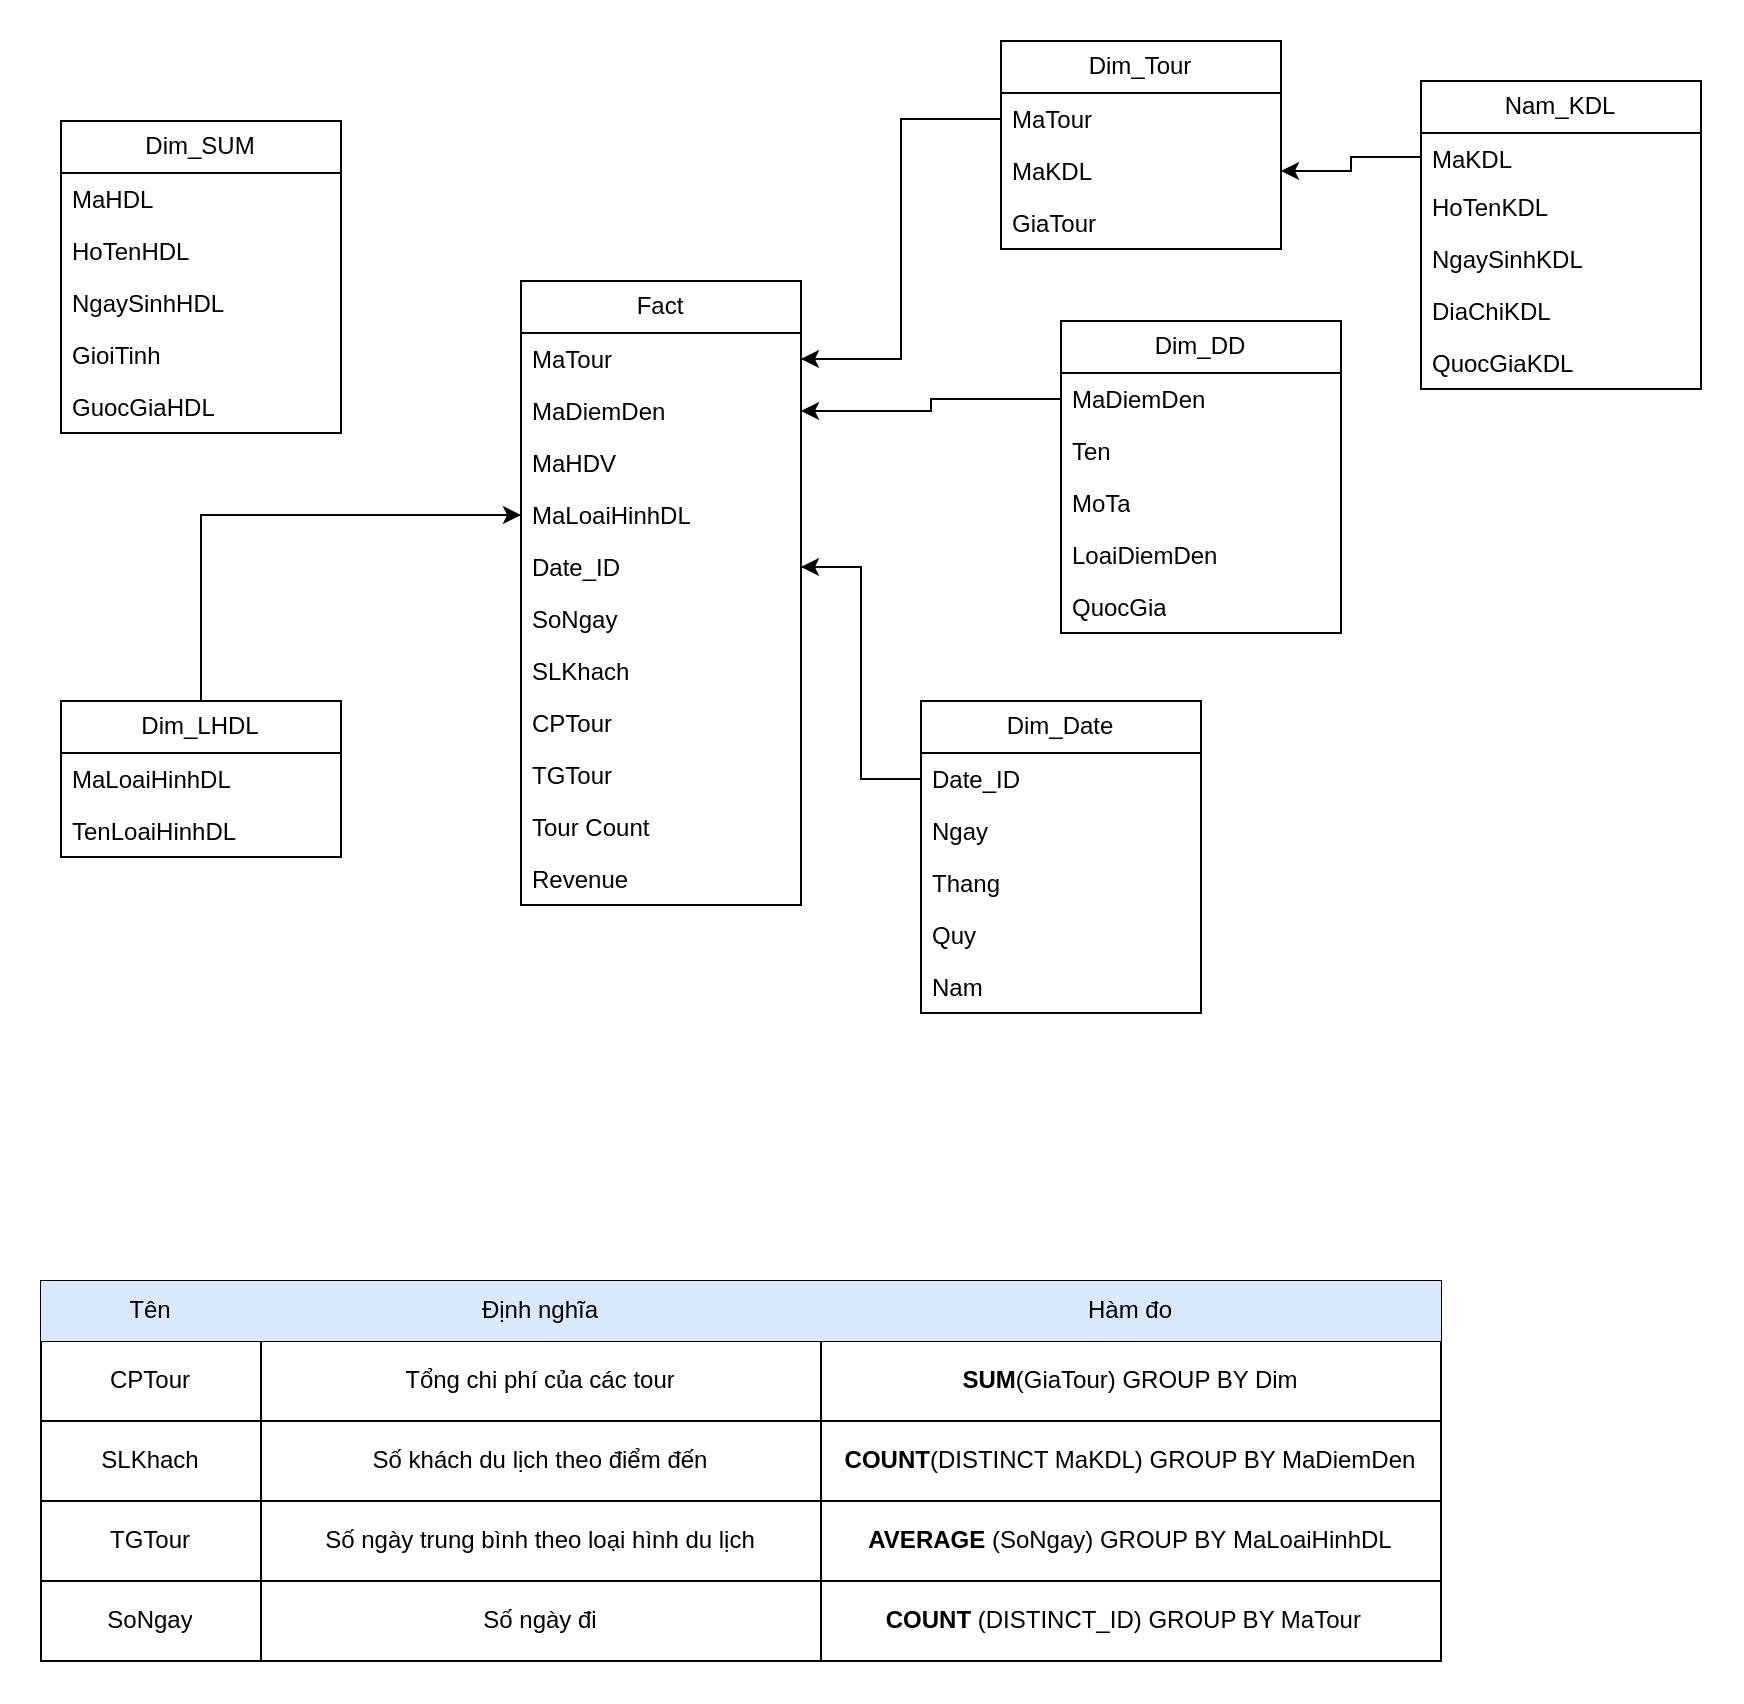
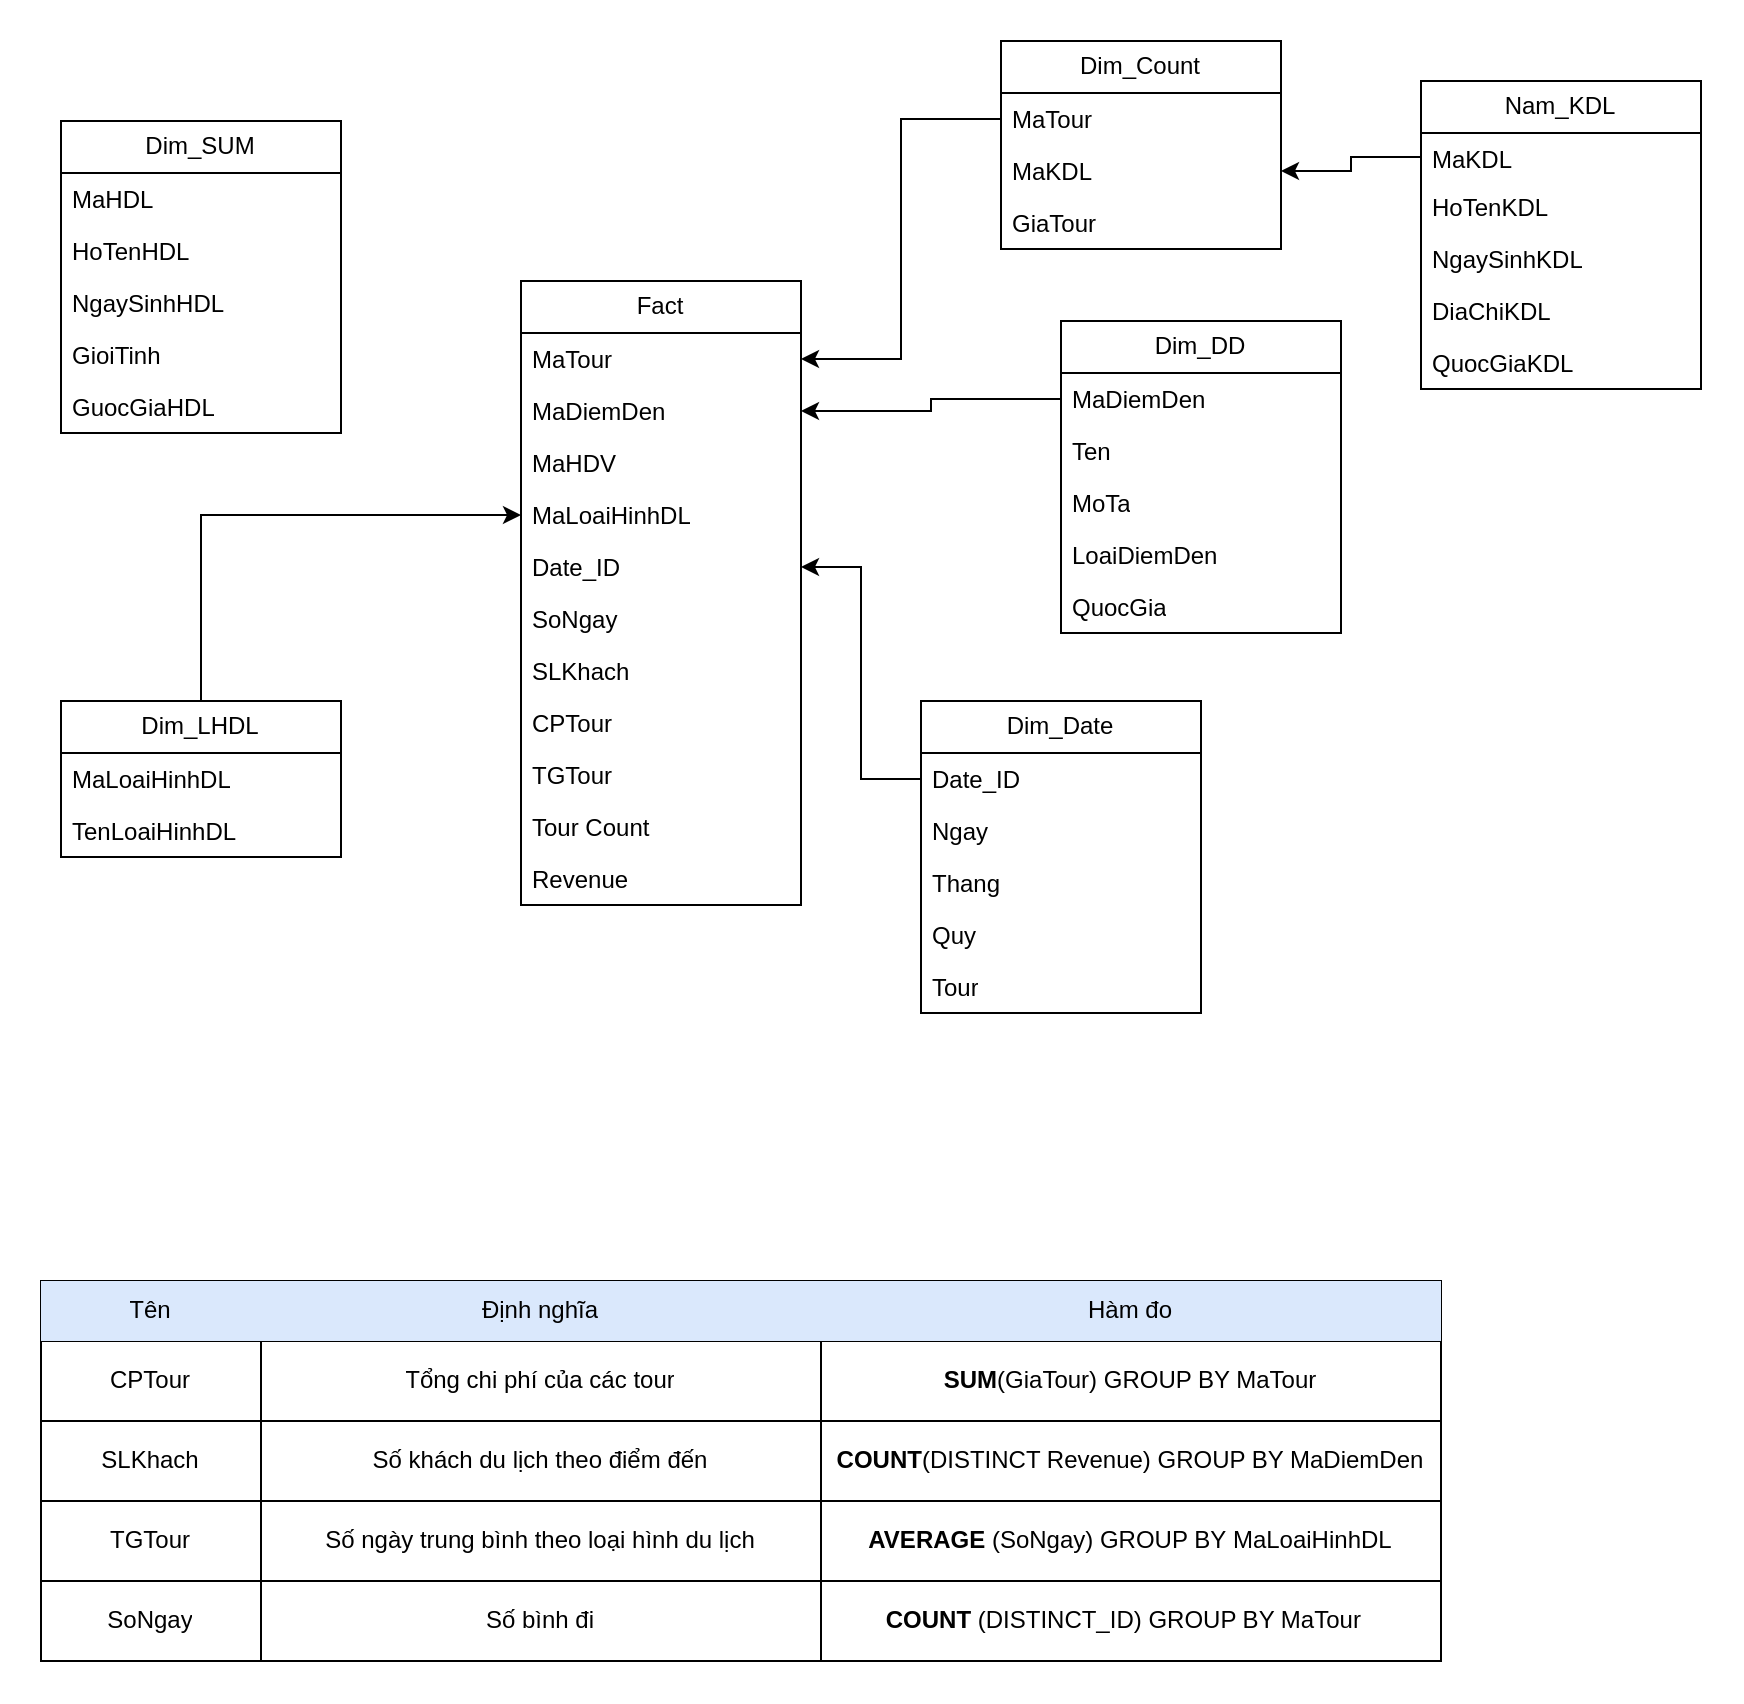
node "Dim_Tour": label "Dim_Tour" -> "Dim_Count"
node "Nam": label "Nam" -> "Tour"
node "SUM(GiaTour) GROUP BY Dim": label "SUM(GiaTour) GROUP BY Dim" -> "SUM(GiaTour) GROUP BY MaTour"
node "COUNT(DISTINCT MaKDL) GROUP BY MaDiemDen": label "COUNT(DISTINCT MaKDL) GROUP BY MaDiemDen" -> "COUNT(DISTINCT Revenue) GROUP BY MaDiemDen"
node "Số ngày đi": label "Số ngày đi" -> "Số bình đi"
